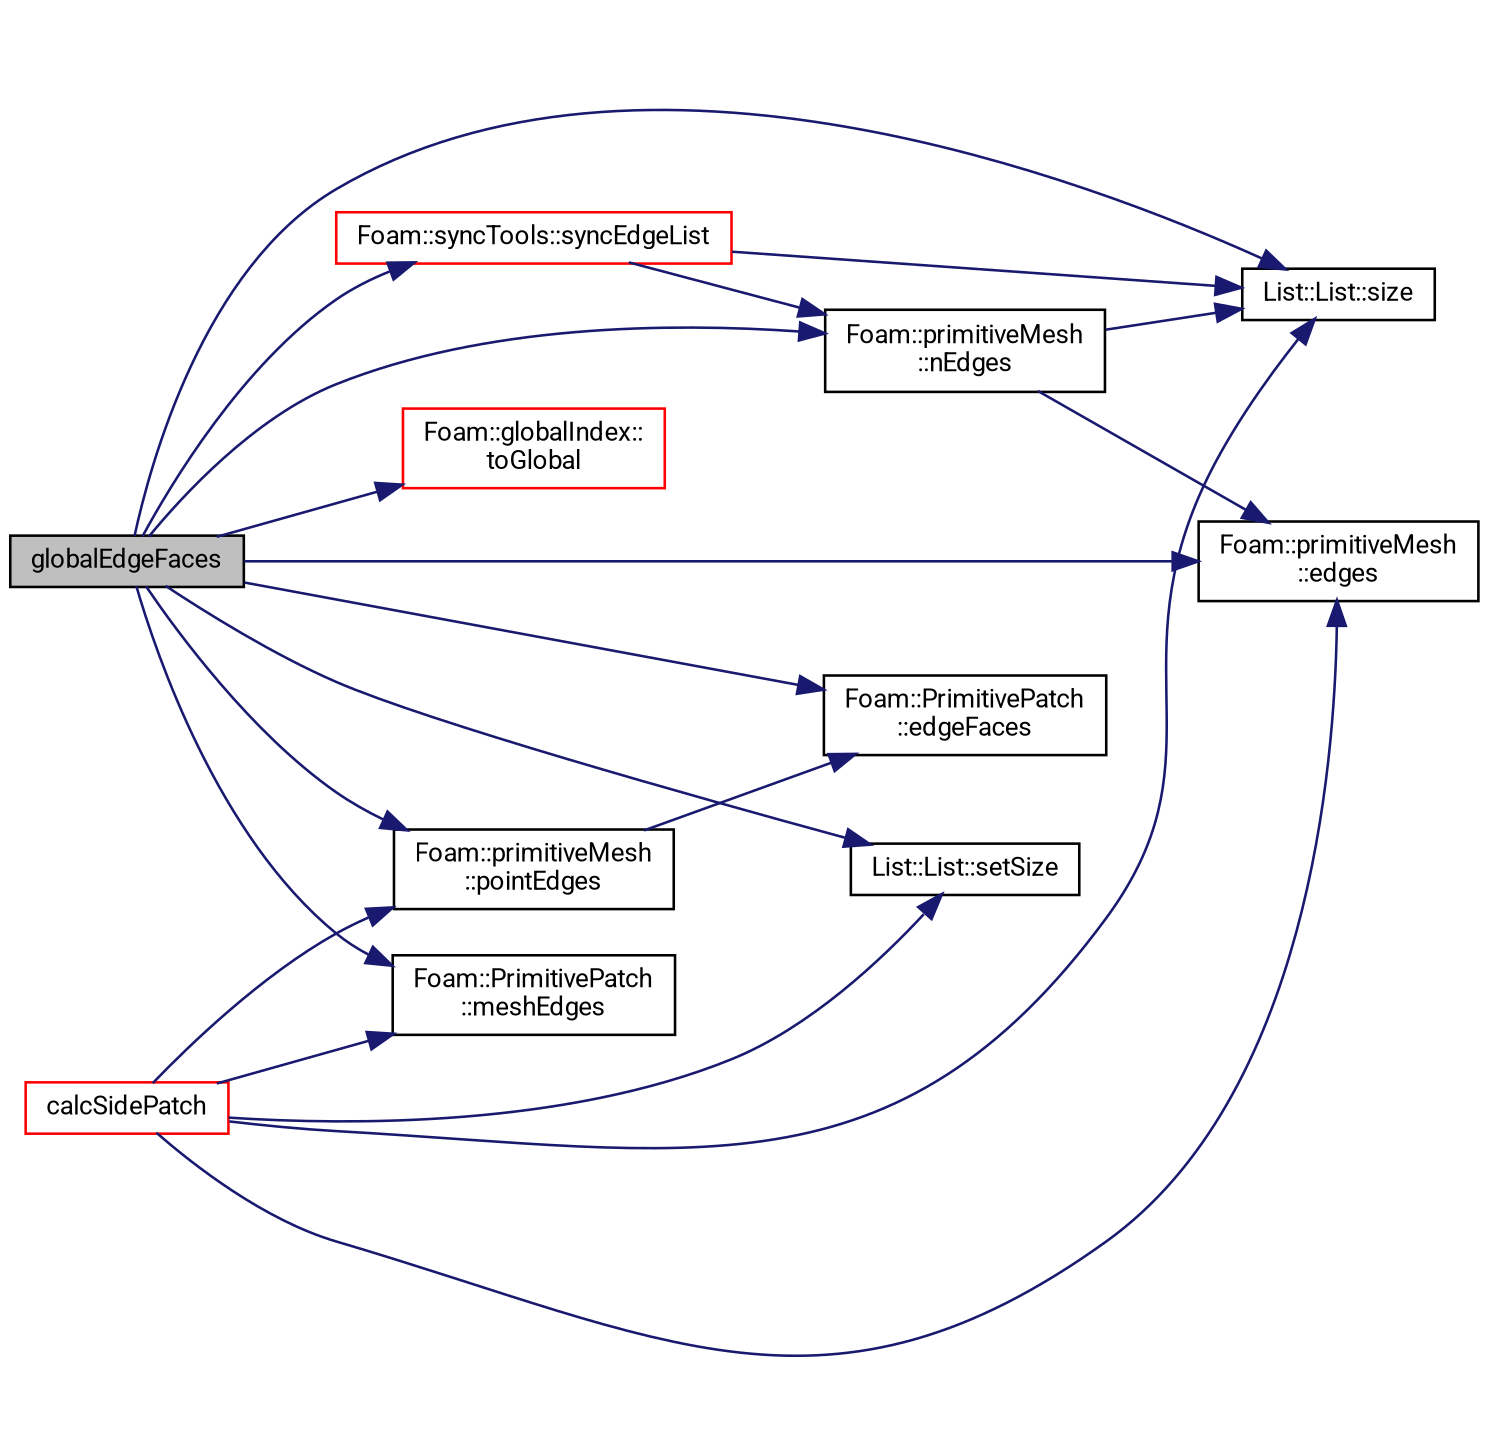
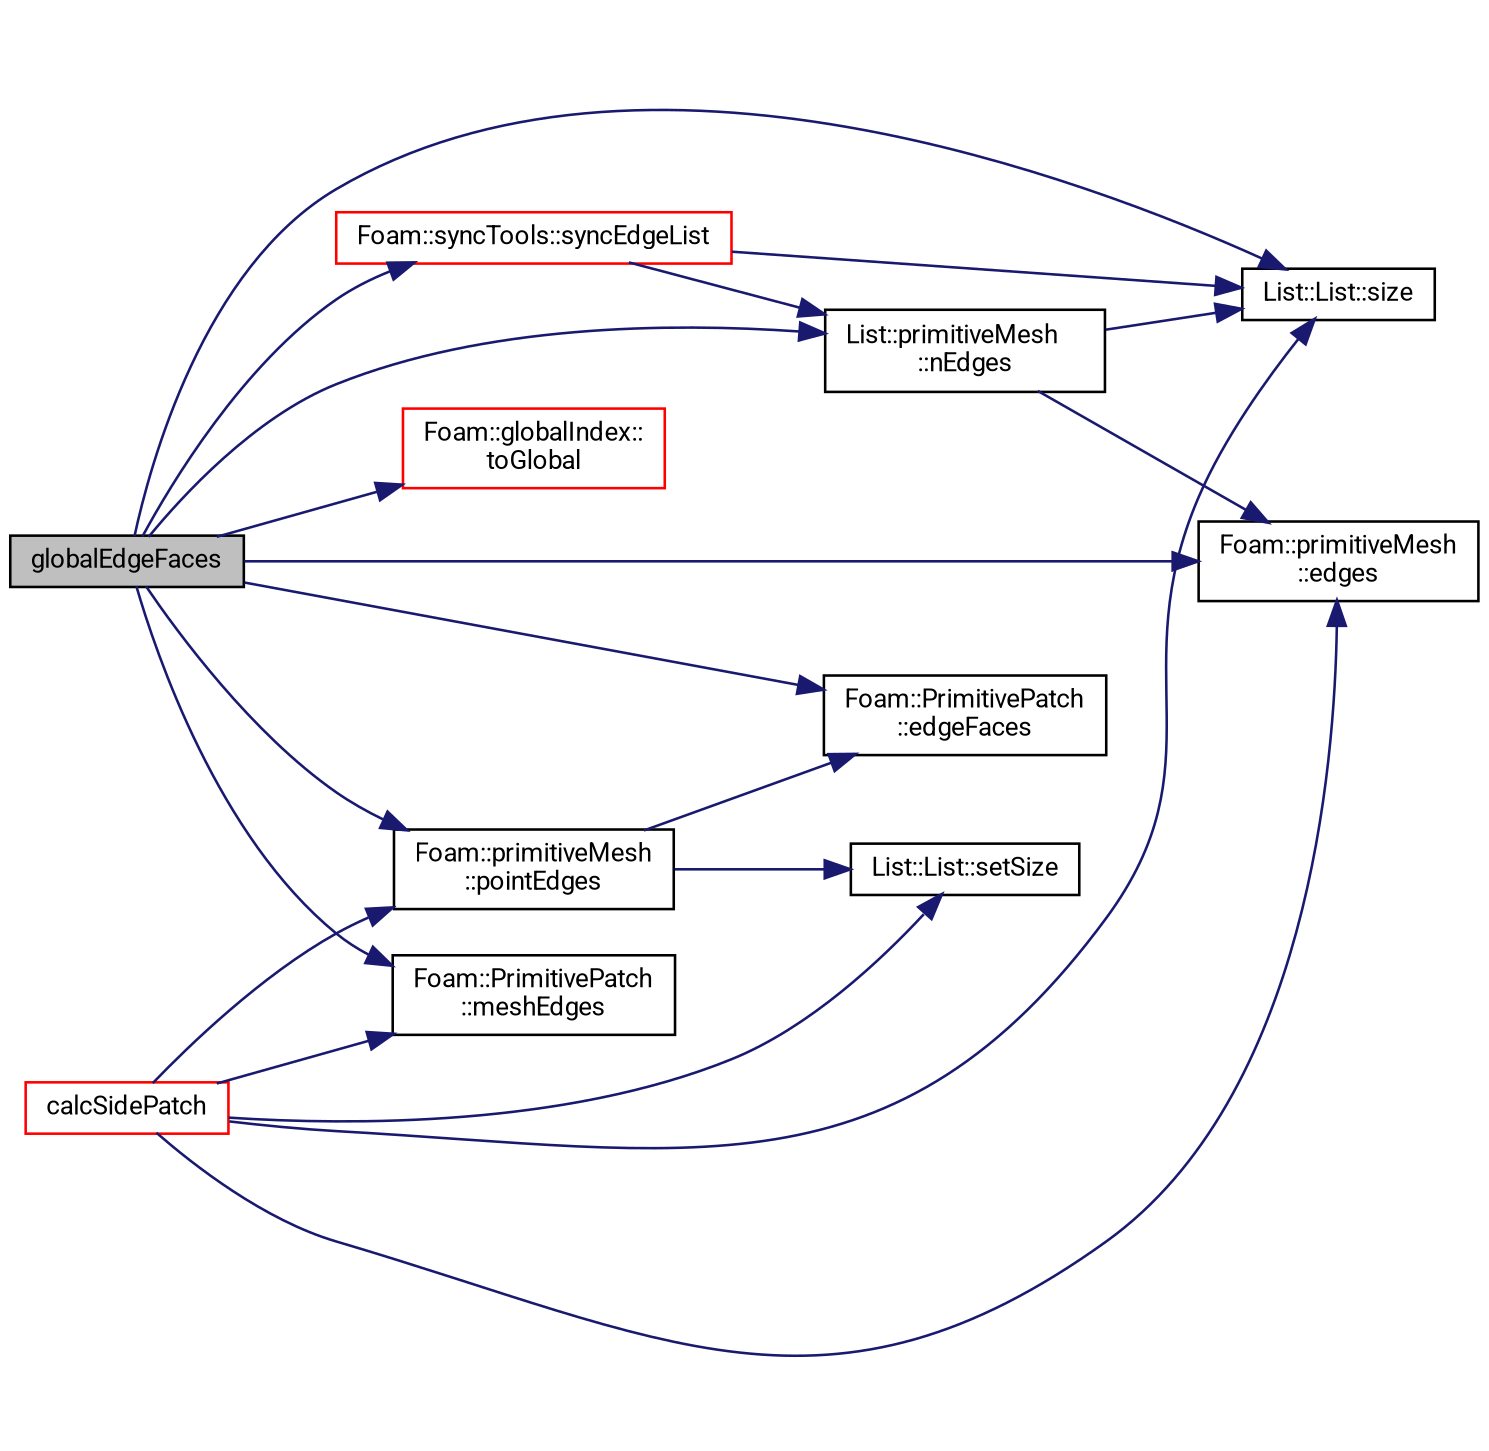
node "Foam::primitiveMesh ::nEdges": label "Foam::primitiveMesh ::nEdges" -> "List::primitiveMesh ::nEdges"
edge "globalEdgeFaces" -> "List::List::setSize": now "Foam::primitiveMesh ::pointEdges" -> "List::List::setSize"
